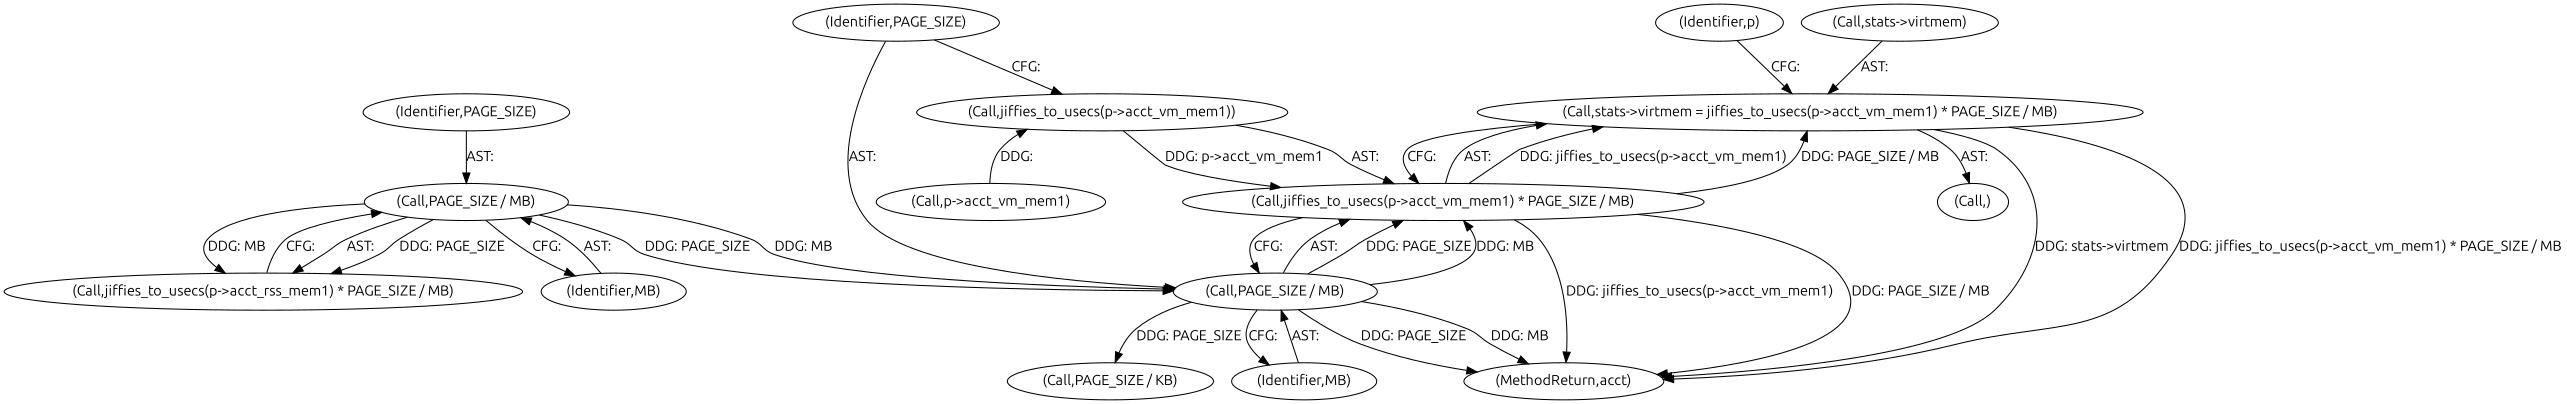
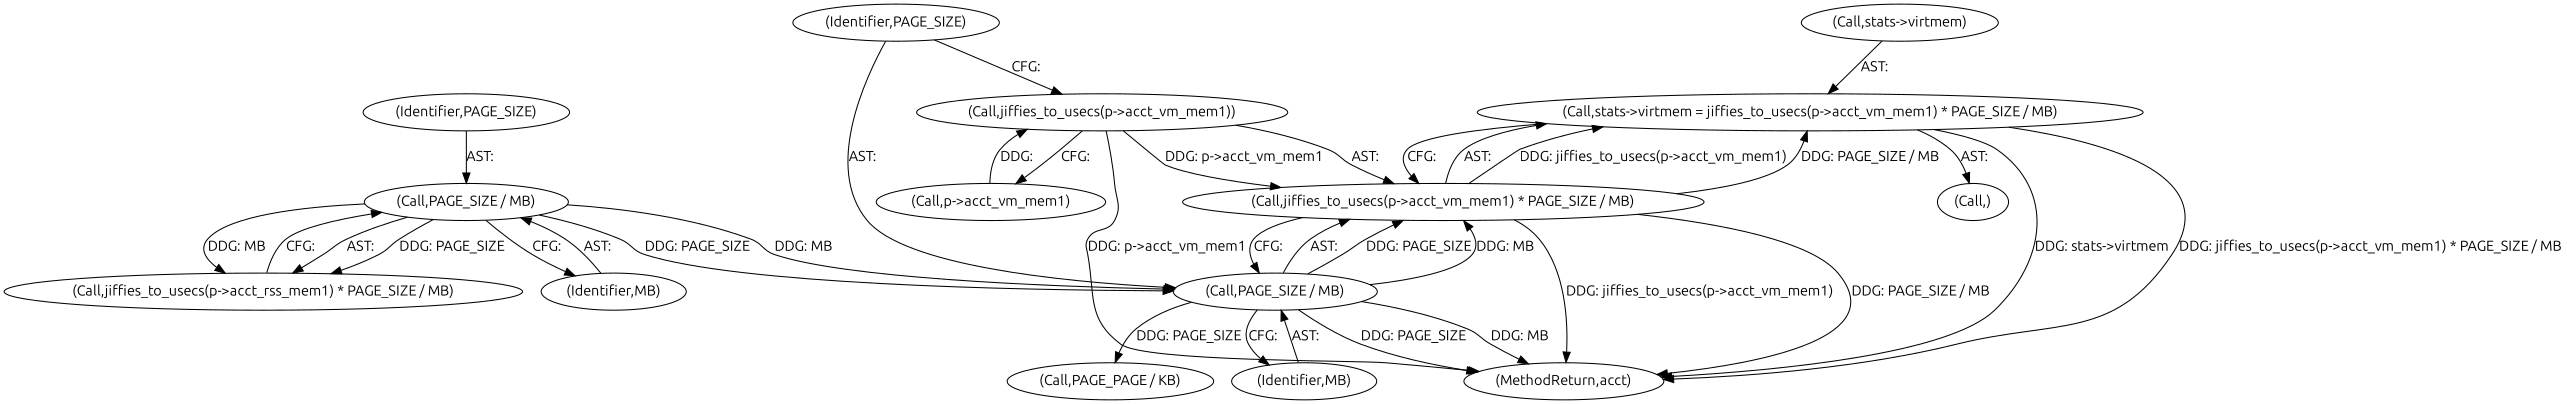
node "(Identifier,p)": removed
edge "(Call,jiffies_to_usecs(p->acct_vm_mem1))" -> "(Call,p->acct_vm_mem1)": added, label "CFG:"
edge "(Call,jiffies_to_usecs(p->acct_vm_mem1))" -> "(MethodReturn,acct)": added, label "DDG: p->acct_vm_mem1"
node "(Call,PAGE_SIZE / KB)": label "(Call,PAGE_SIZE / KB)" -> "(Call,PAGE_PAGE / KB)"
